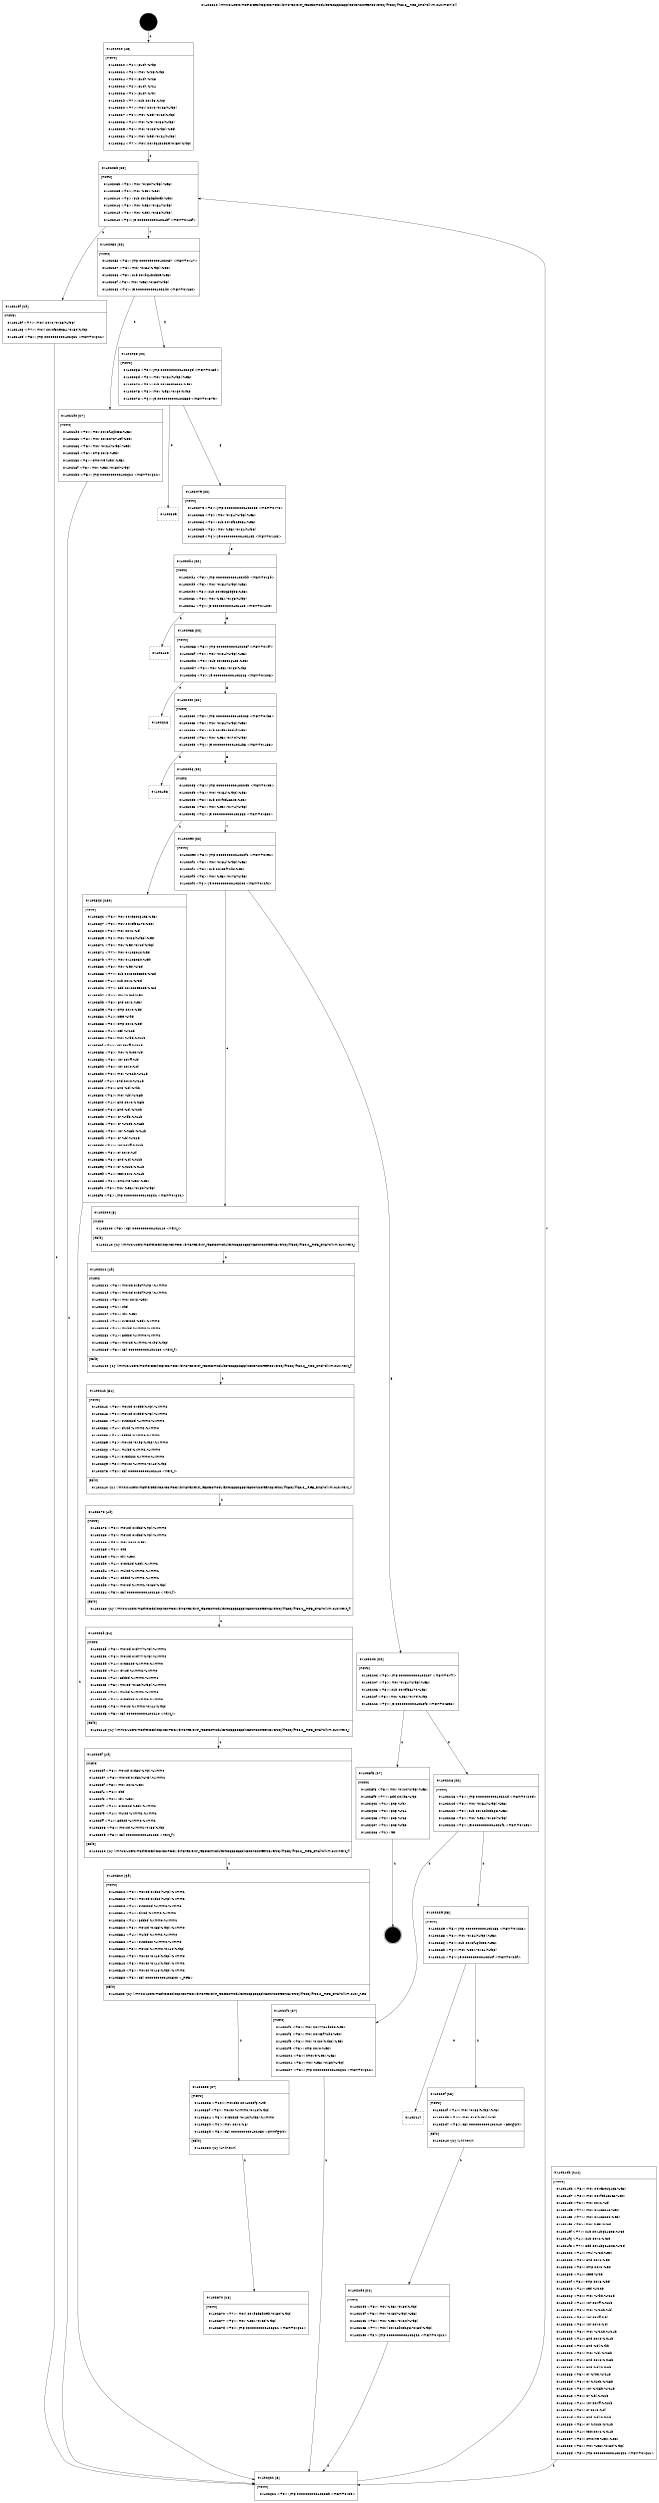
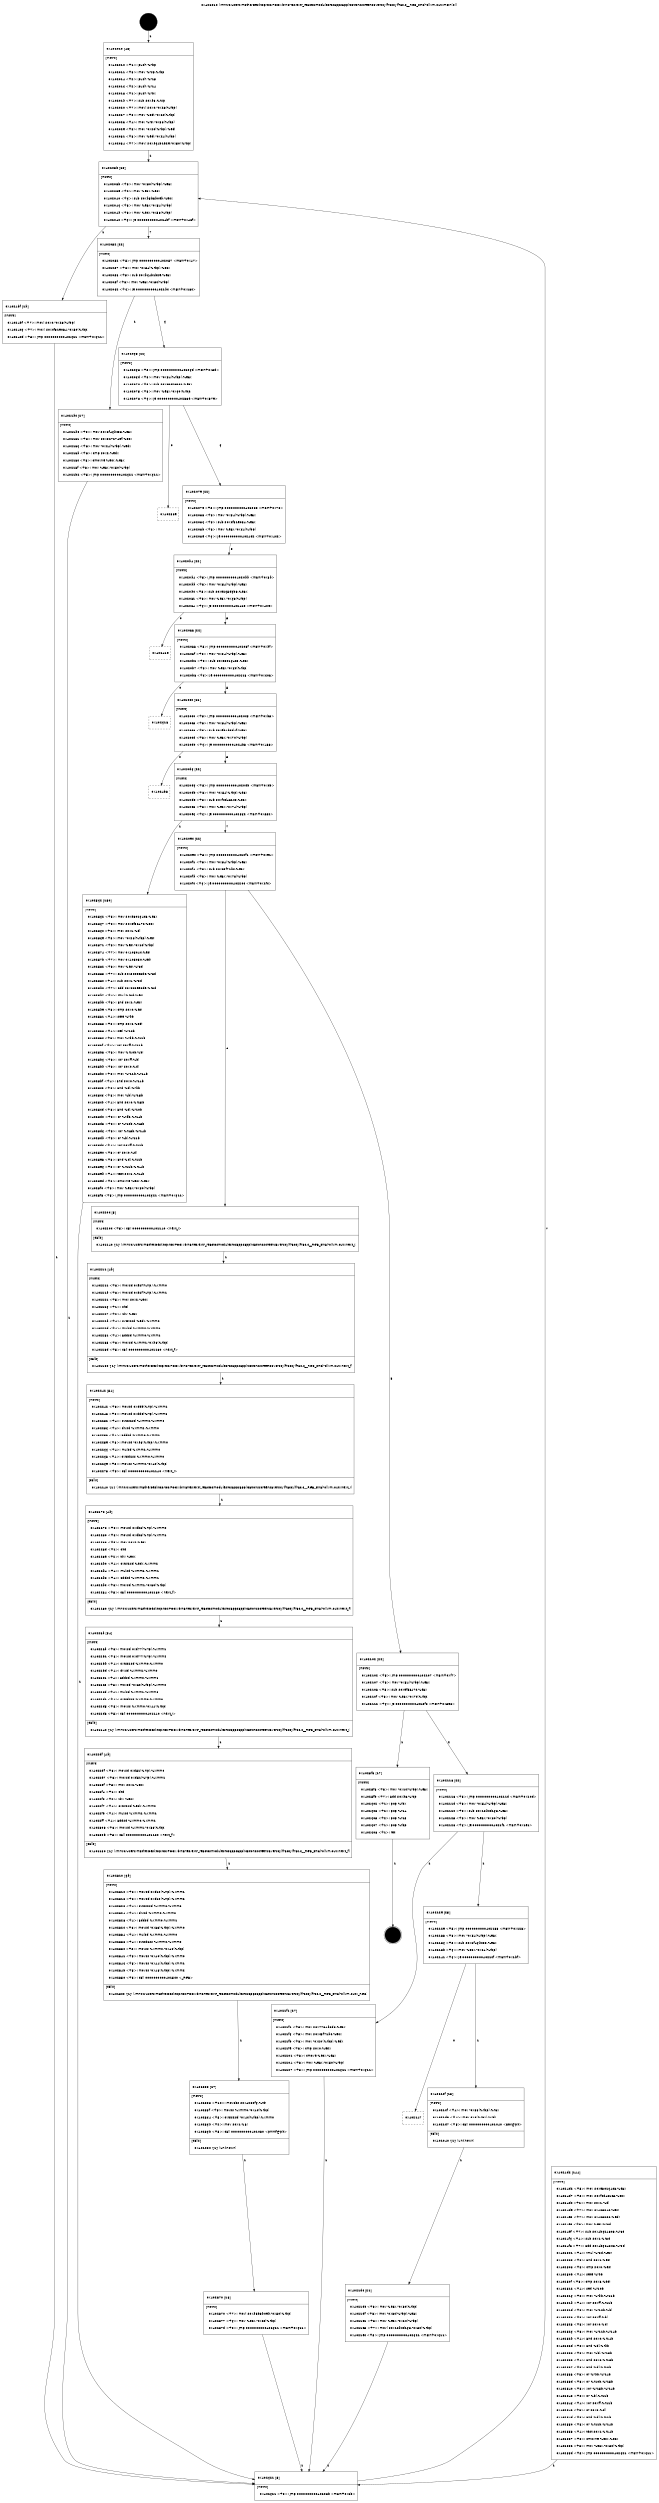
edge "0x402370 [18]" -> "0x402621 [5]": added, label "1"
